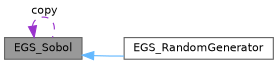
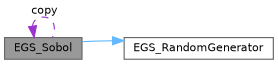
edge "EGS_RandomGenerator" -> "EGS_Sobol": reversed
